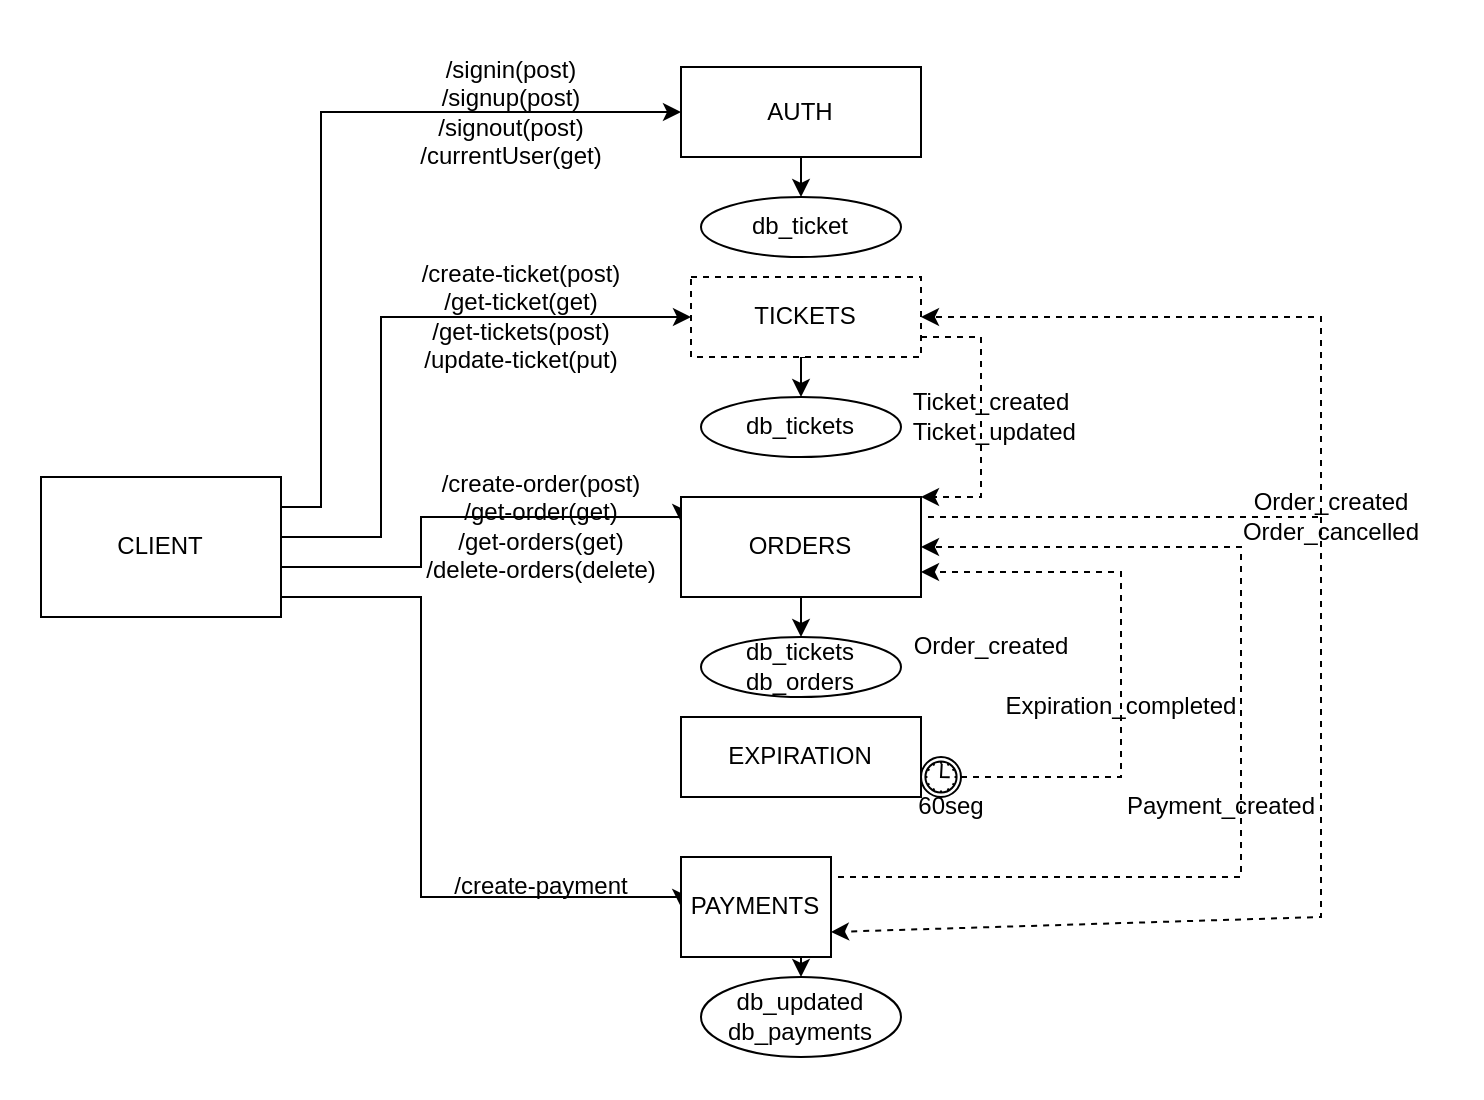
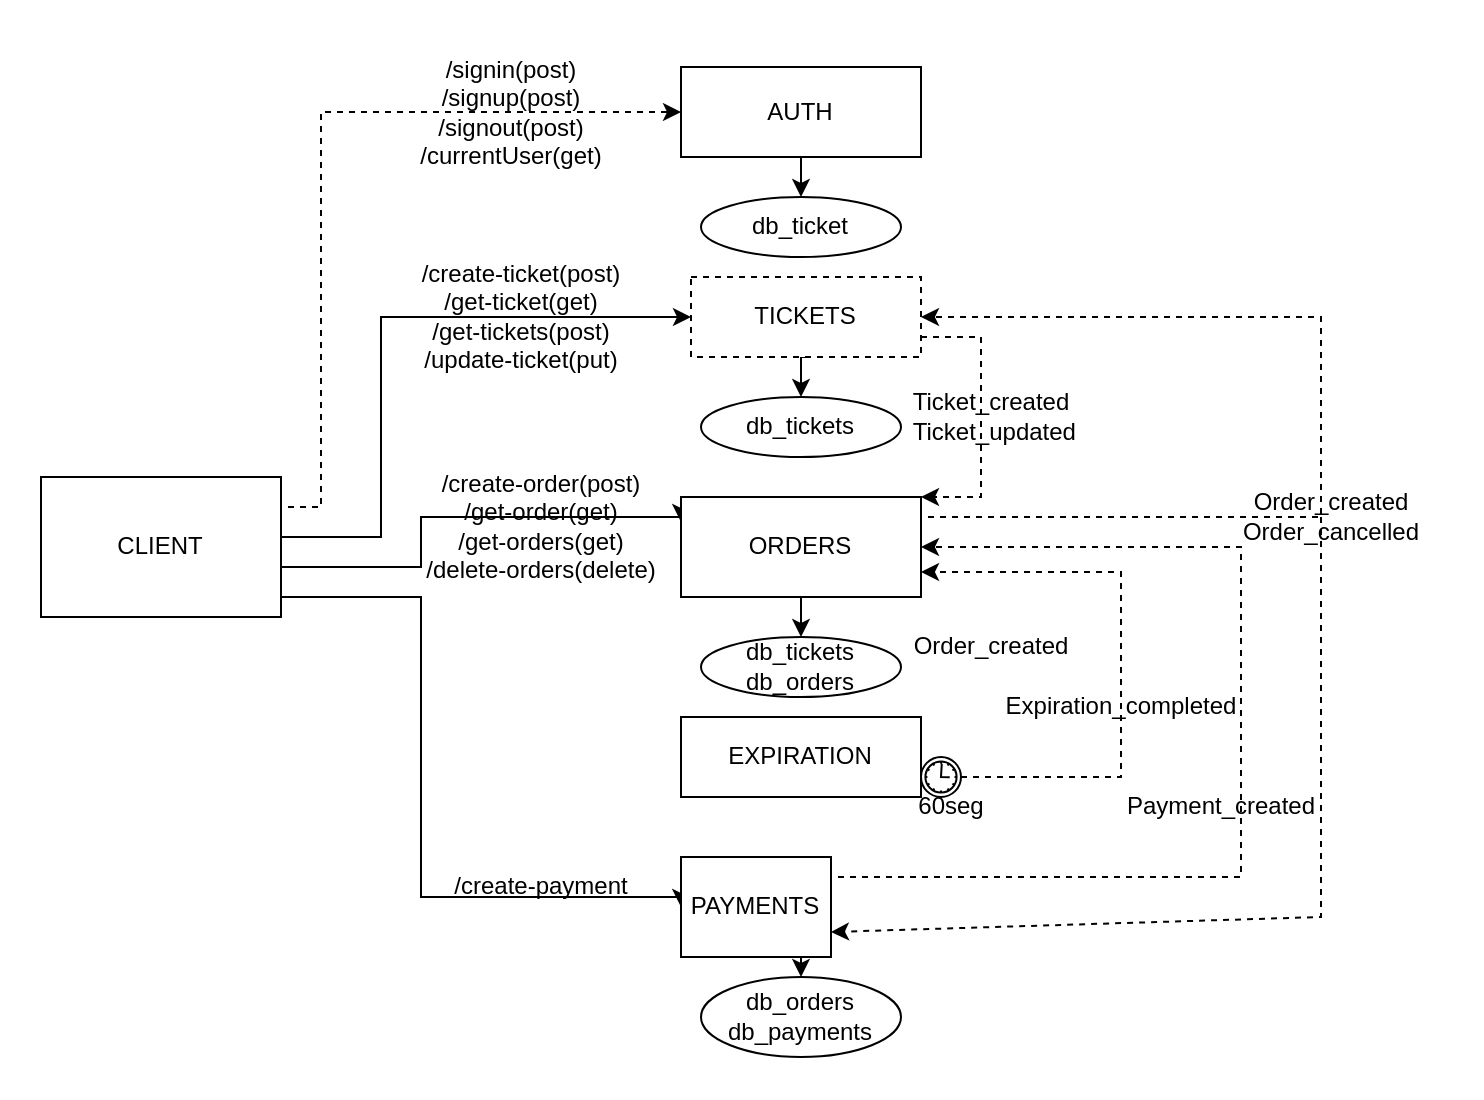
edge "CLIENT" -> "AUTH": style solid -> dashed
node "db_updated db_payments": label "db_updated db_payments" -> "db_orders db_payments"
